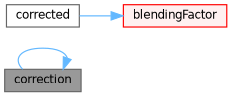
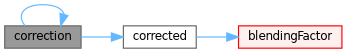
edge "correction" -> "corrected": added
